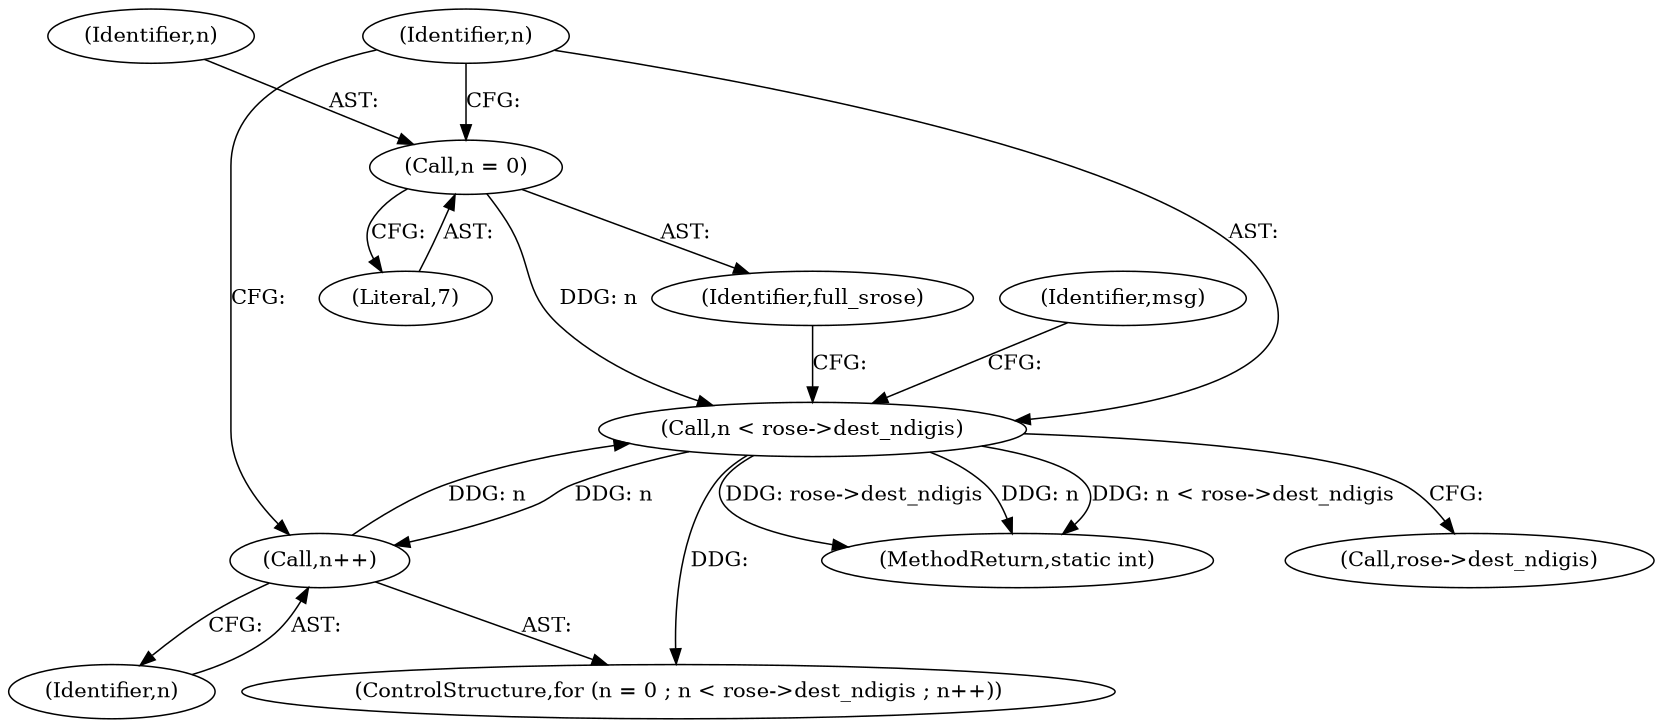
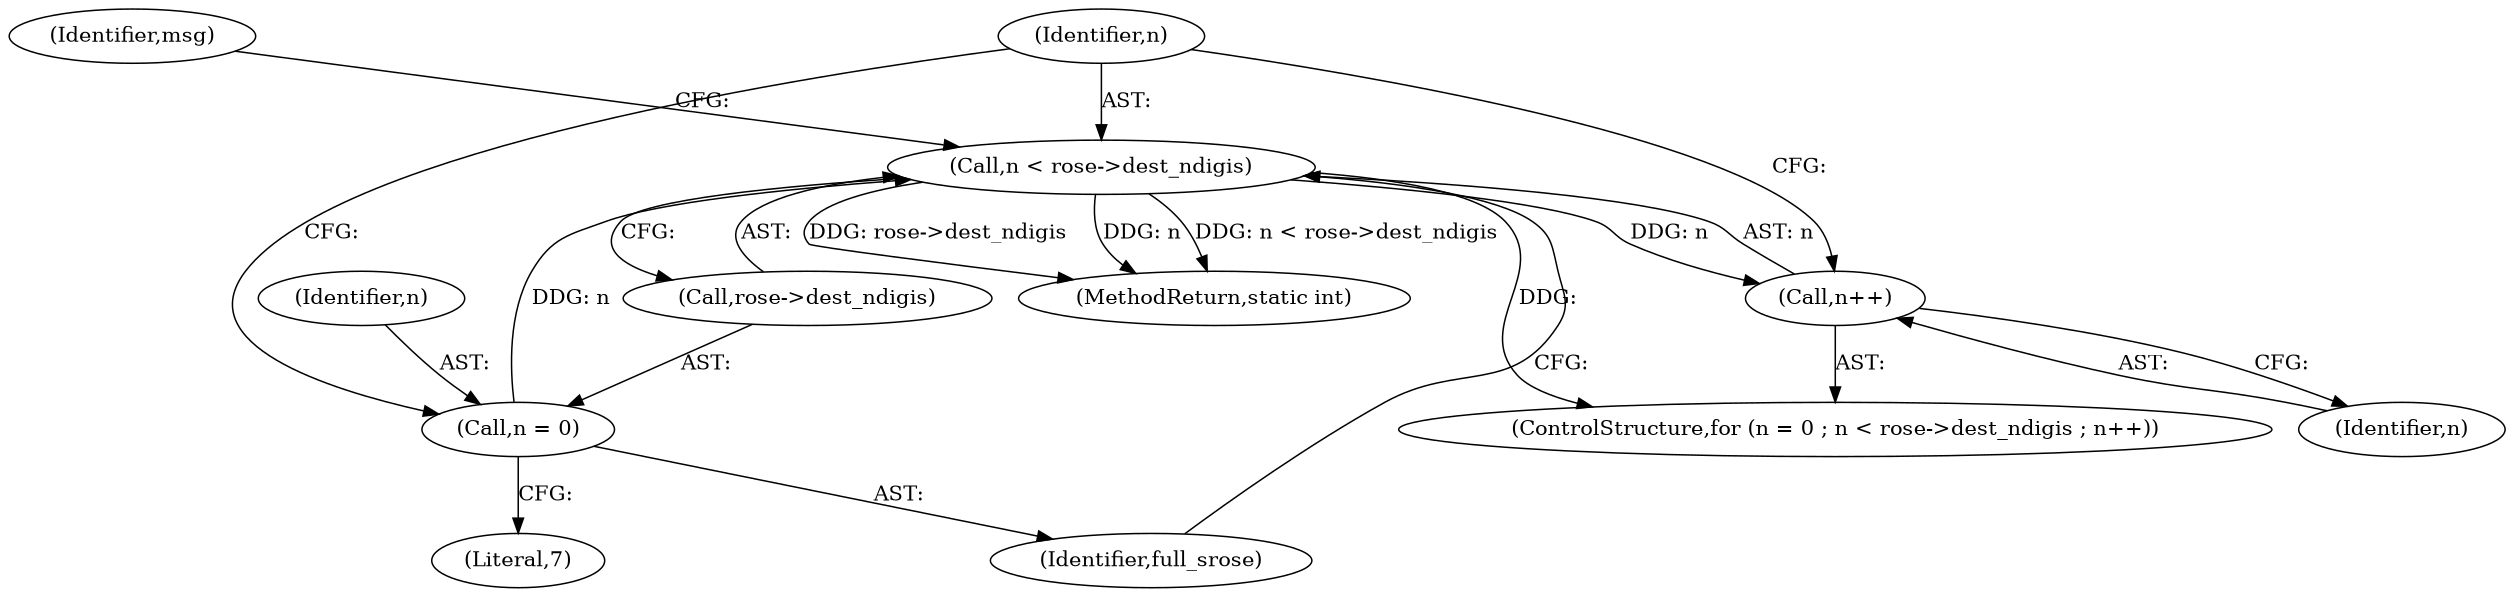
edge "(Call,rose->dest_ndigis)" -> "(Call,n < rose->dest_ndigis)": added, label "AST:"
edge "(Literal,7)" -> "(Call,n = 0)": now "(Call,rose->dest_ndigis)" -> "(Call,n = 0)"
edge "(Call,n++)" -> "(Call,n < rose->dest_ndigis)": label "DDG: n" -> "AST: n"
